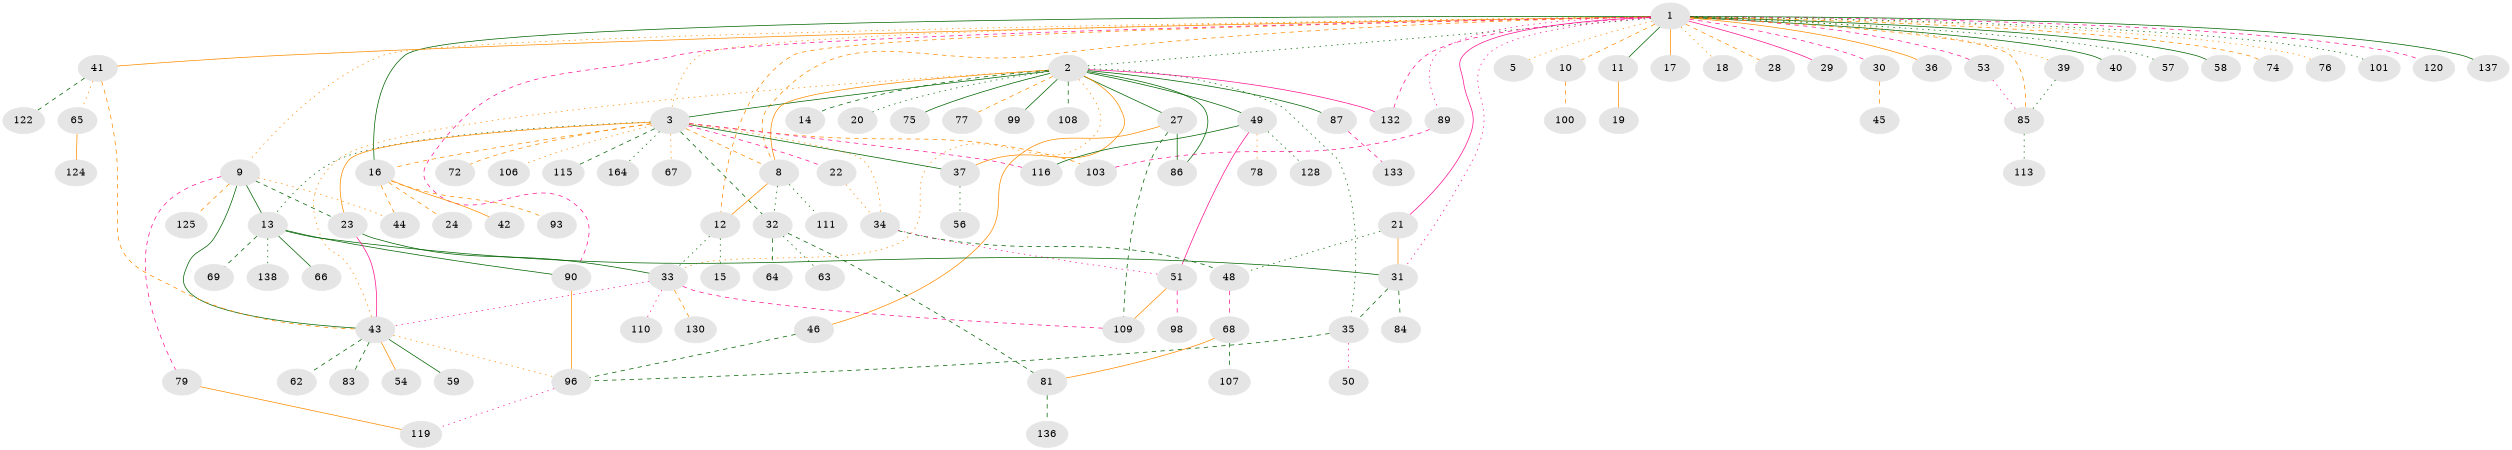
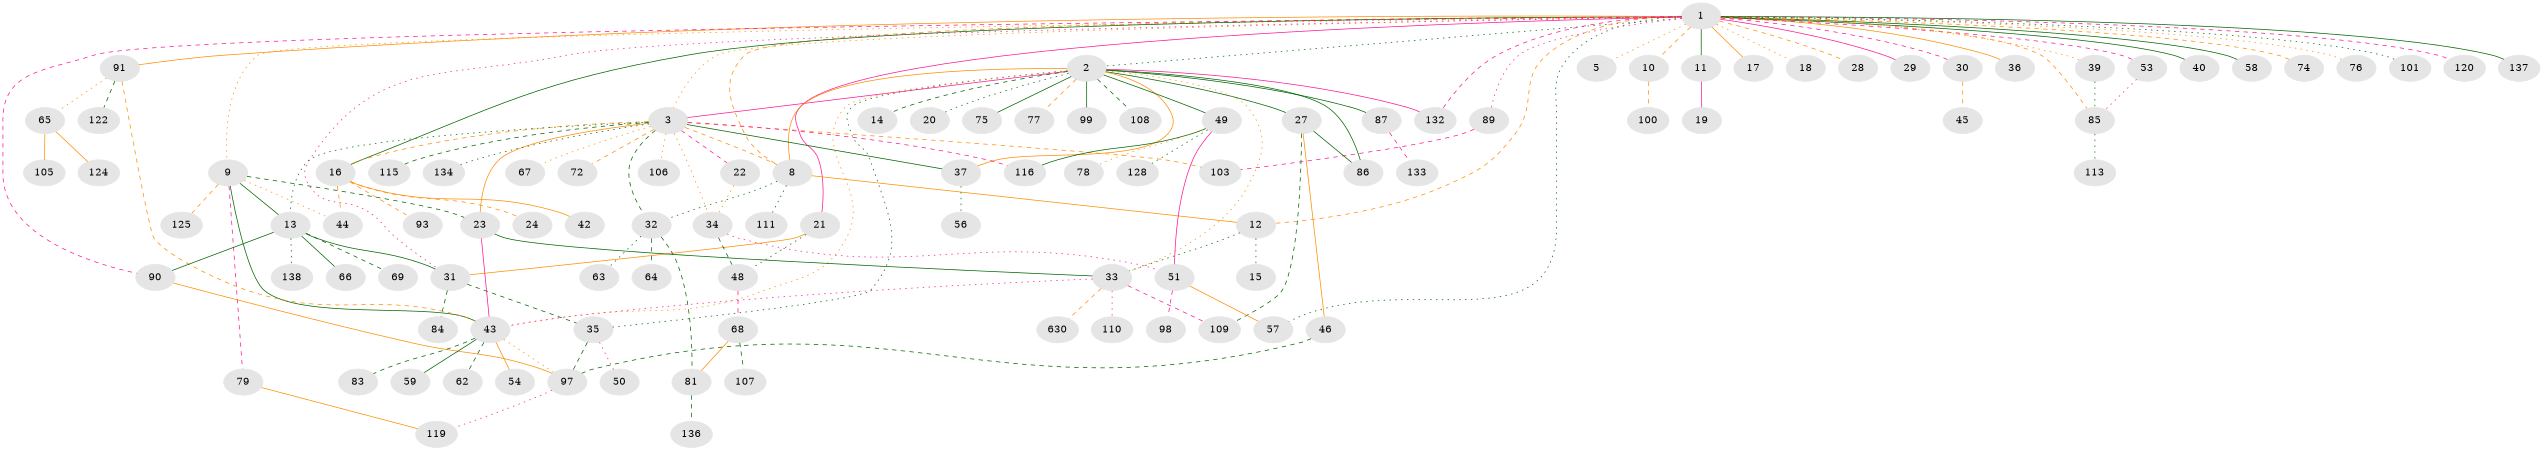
node "41": label "41" -> "91"
edge "2" -- "3": color darkgreen -> deeppink
edge "11" -- "19": color darkorange -> deeppink
node "105": added
node "164": label "164" -> "134"
edge "51" -- "109": now "51" -- "57"
node "130": label "130" -> "630"
node "96": label "96" -> "97"
